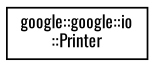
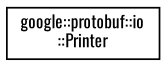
node "google::google::io ::Printer": label "google::google::io ::Printer" -> "google::protobuf::io ::Printer"
